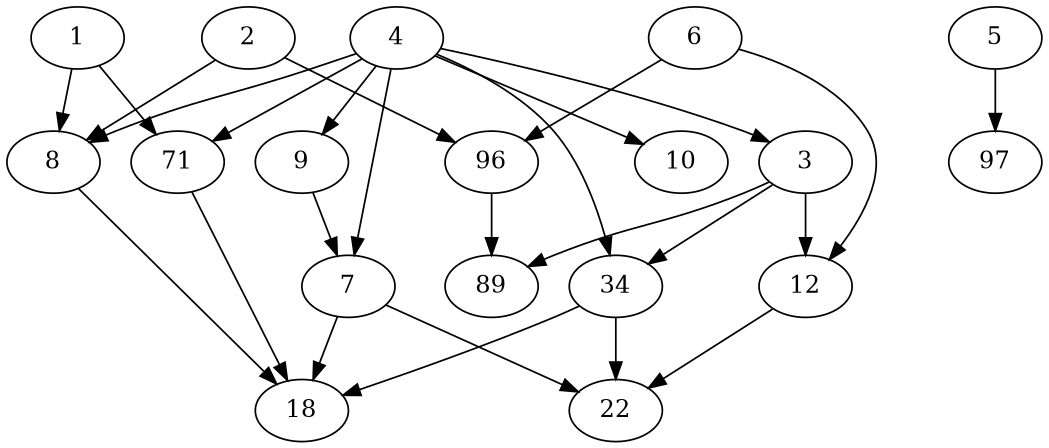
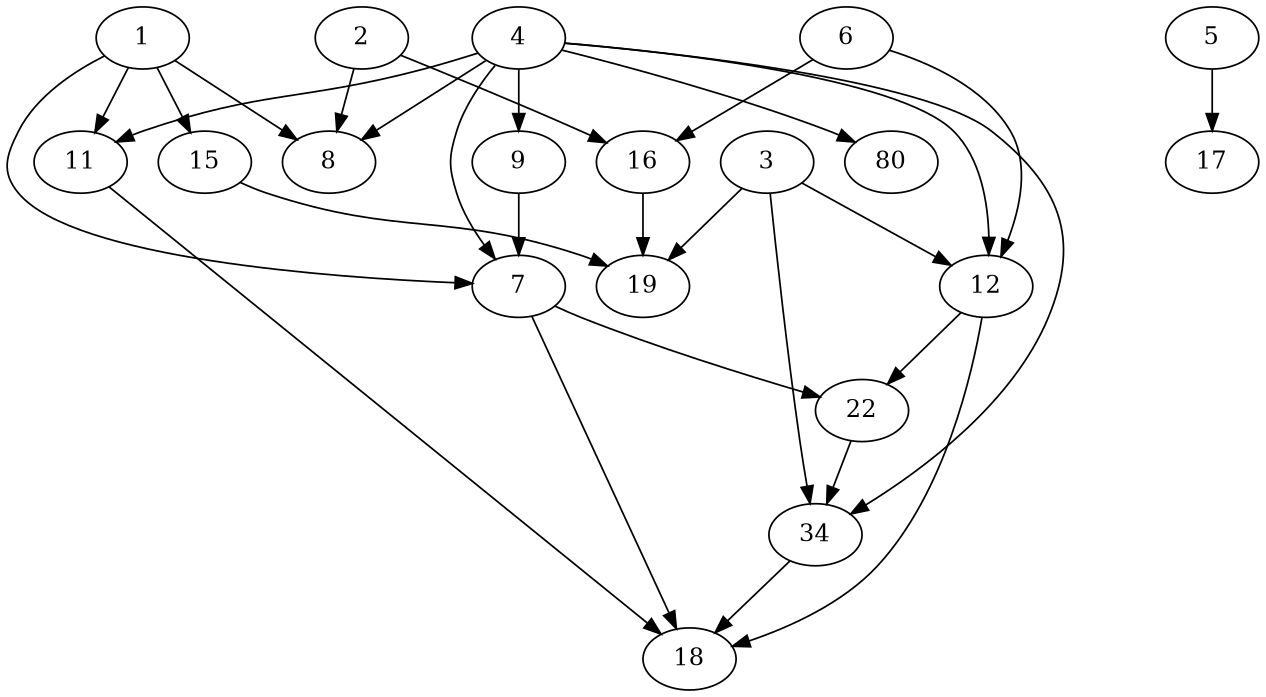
edge "4" -> "3": now "4" -> "12"
node "71": label "71" -> "11"
node "15": added
node "96": label "96" -> "16"
node "10": label "10" -> "80"
node "97": label "97" -> "17"
edge "1" -> "7": added
edge "8" -> "18": now "12" -> "18"
node "89": label "89" -> "19"
edge "34" -> "22": reversed
